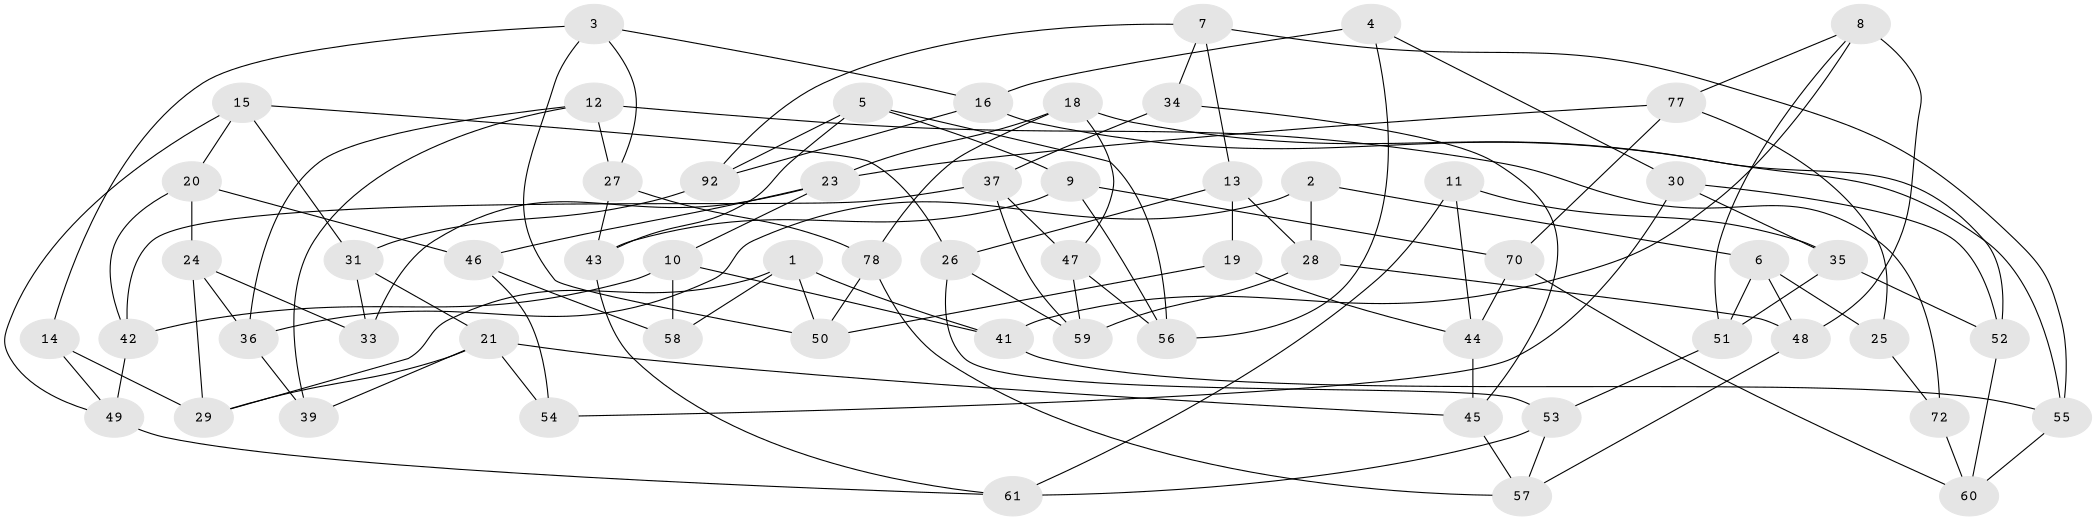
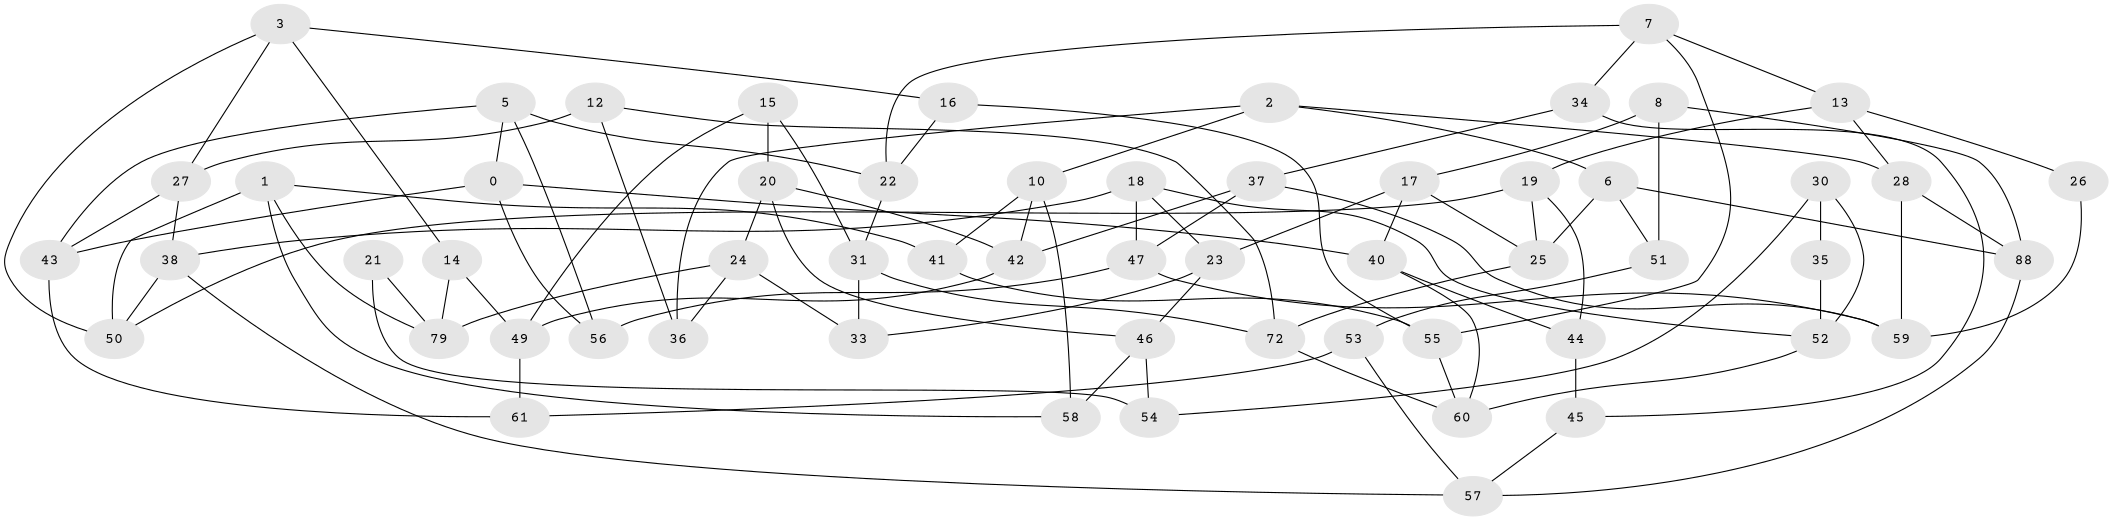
node "4": removed
node "77": label "77" -> "17"
edge "15" -- "26": removed
node "92": label "92" -> "22"
node "9": label "9" -> "0"
node "11": removed
edge "23" -- "10": now "2" -- "10"
edge "19" -- "25": added
node "78": label "78" -> "38"
node "70": label "70" -> "40"
edge "8" -- "41": removed
edge "35" -- "51": removed
edge "31" -- "21": now "31" -- "72"
node "48": label "48" -> "88"
edge "21" -- "45": removed
edge "26" -- "53": removed
node "29": label "29" -> "79"
node "39": removed
